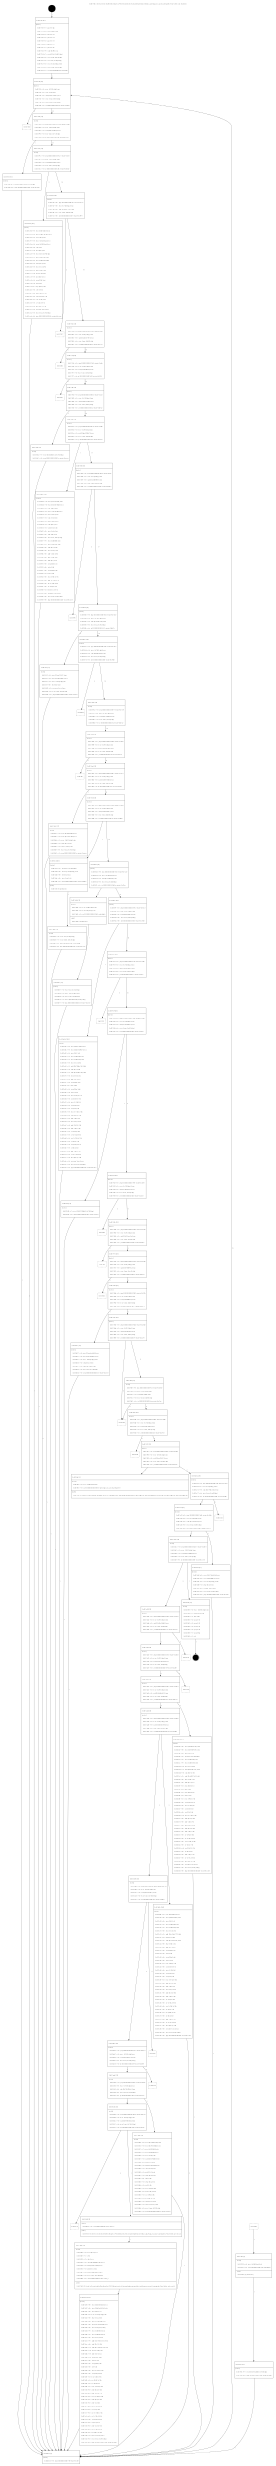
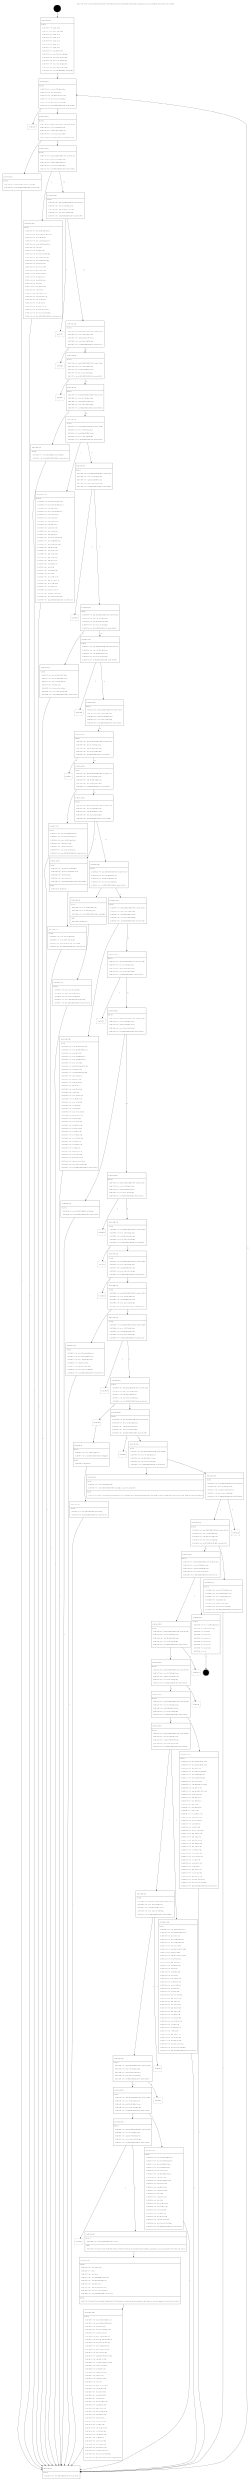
edge "0x4019bf [25]" -> "0x4023e9": now "0x4019bf [25]" -> "0x40236a"
